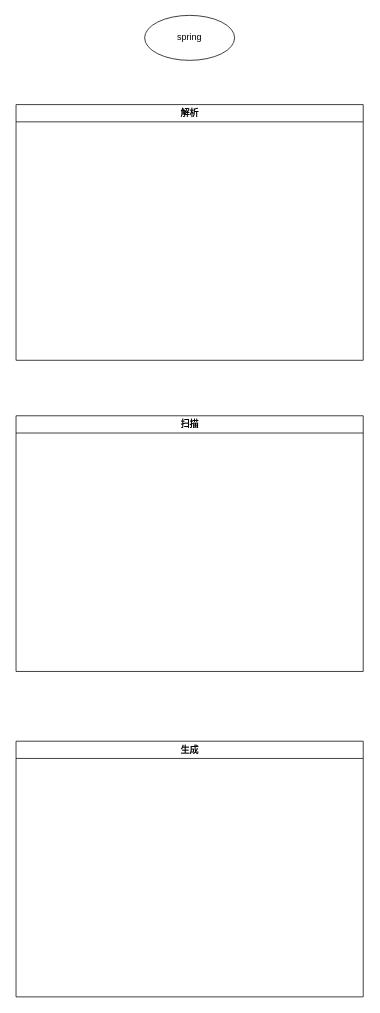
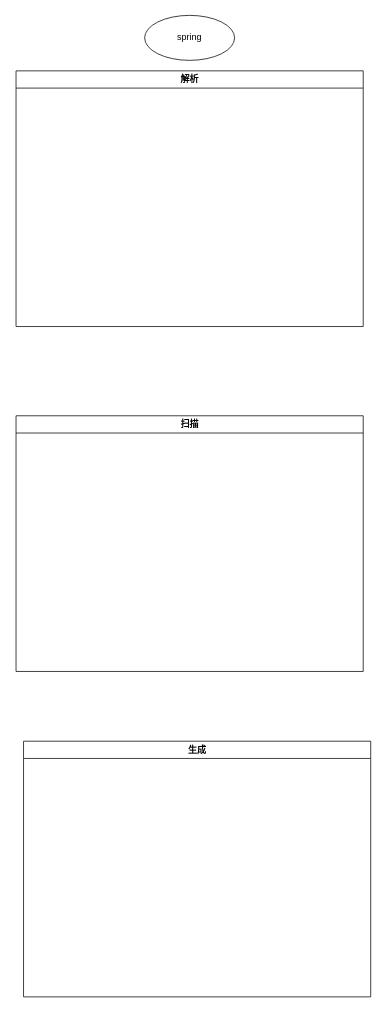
node "解析": moved (189, 233) -> (189, 199)
node "生成": moved (189, 869) -> (197, 869)
